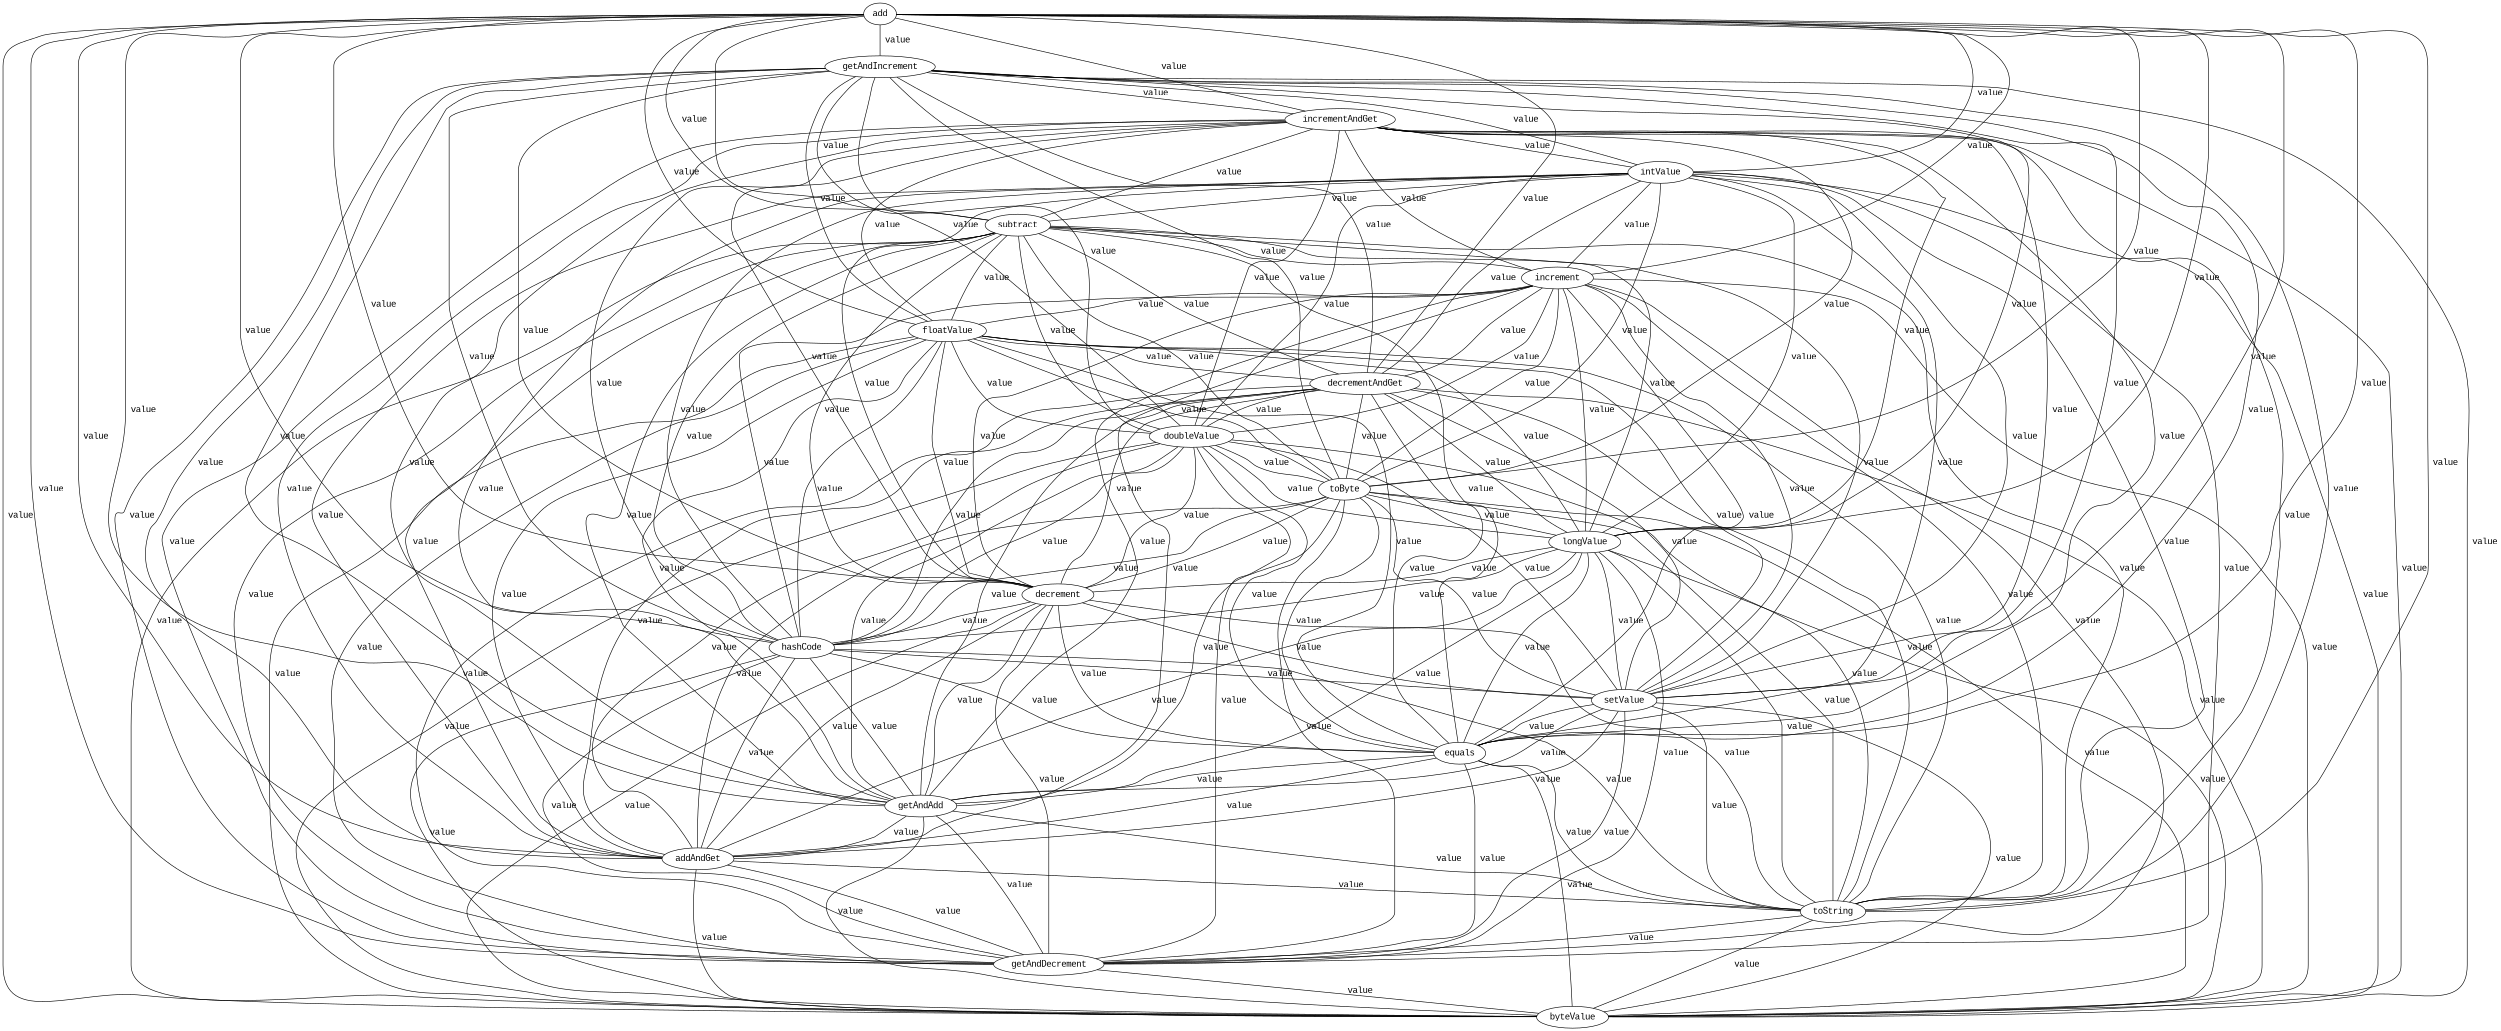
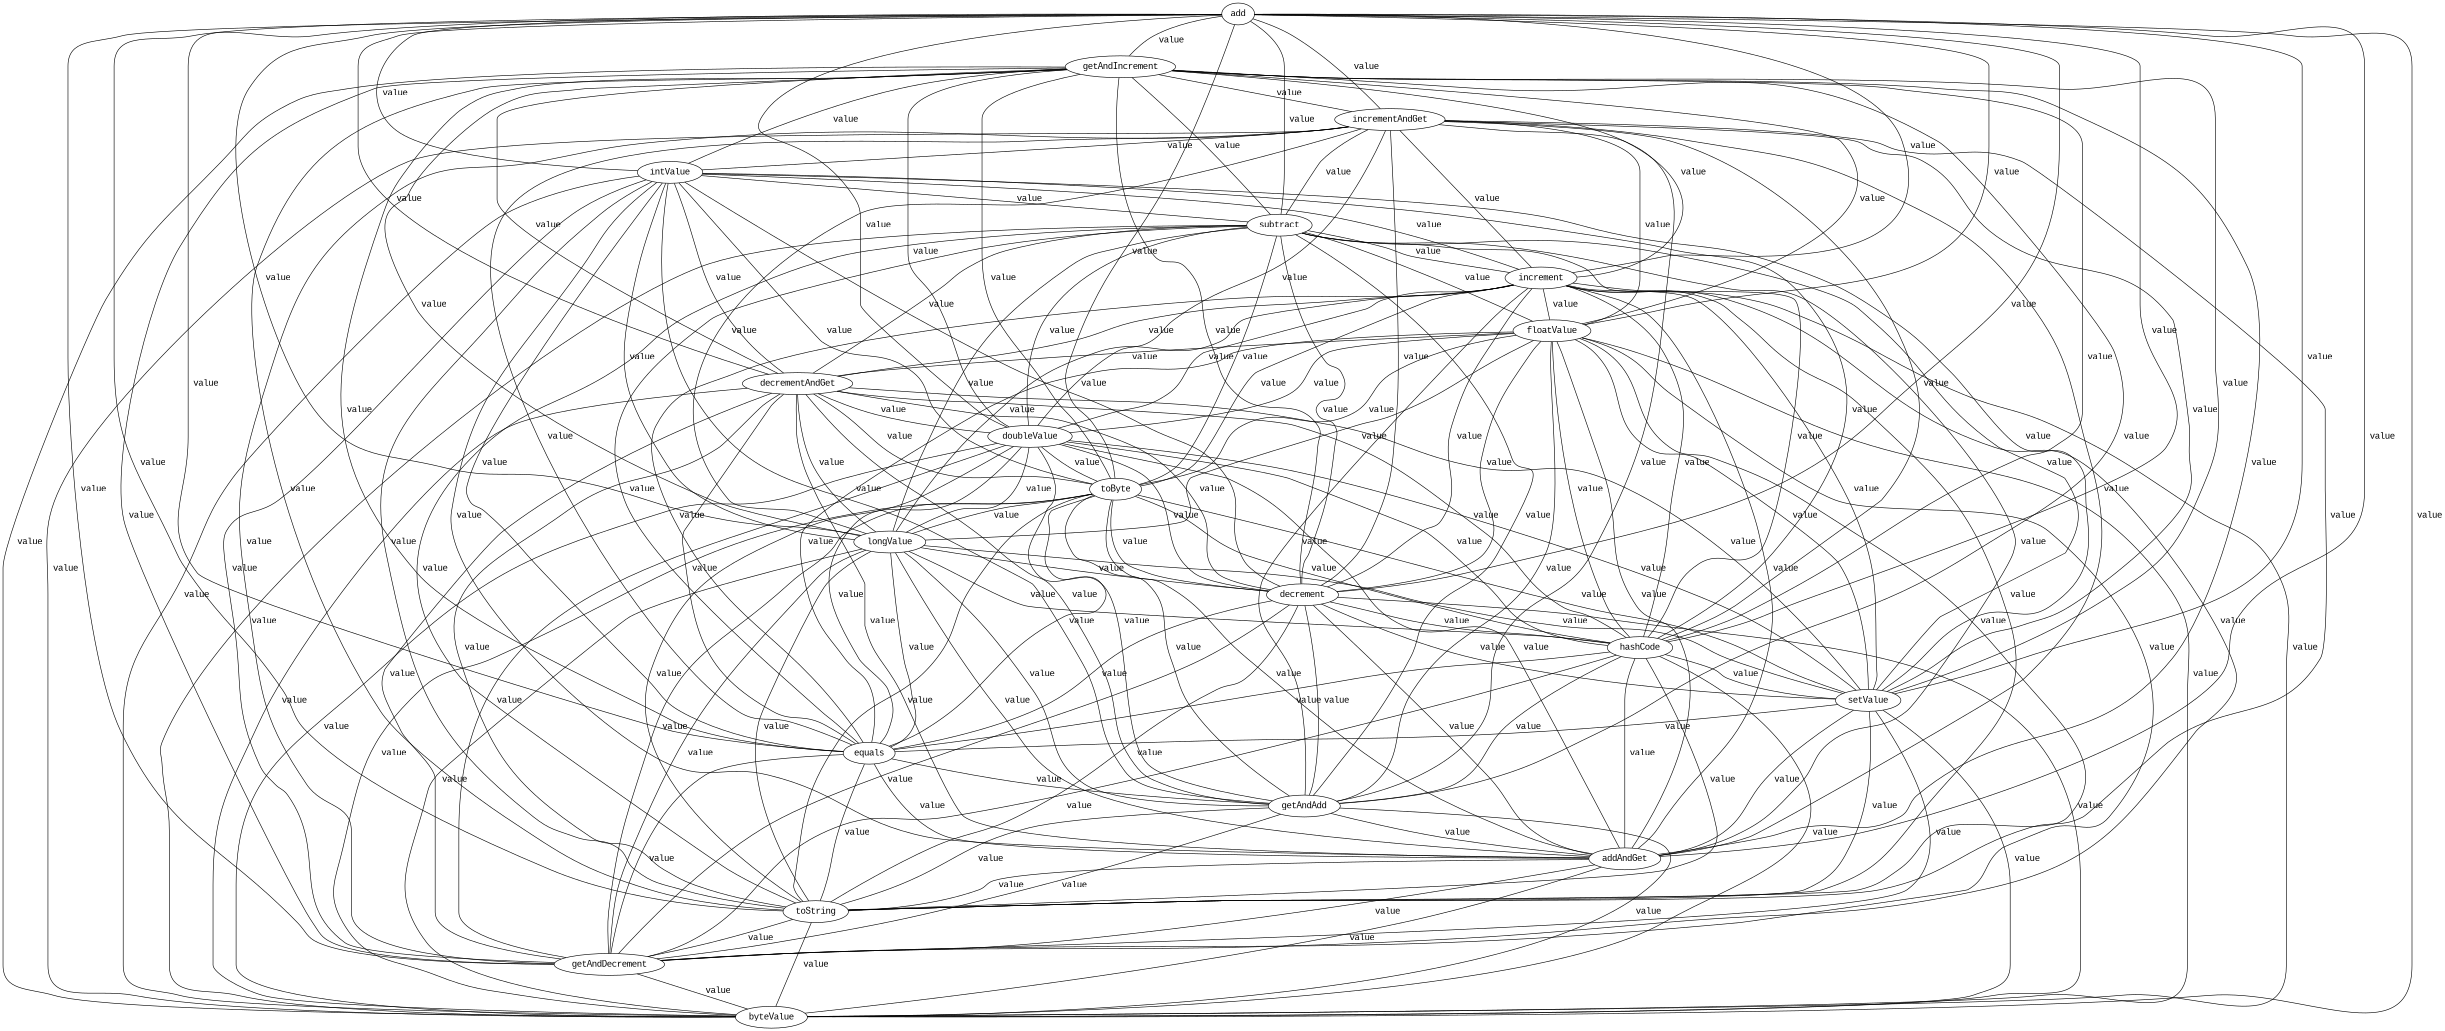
edge "getAndIncrement" -- "increment": added, label "value"
edge "intValue" -- "doubleValue": removed, label "value"
edge "incrementAndGet" -- "toByte": removed, label "value"
edge "add" -- "getAndAdd": removed, label "value"
edge "subtract" -- "getAndDecrement": removed, label "value"
edge "setValue" -- "getAndAdd": removed, label "value"
edge "equals" -- "byteValue": removed, label "value"
